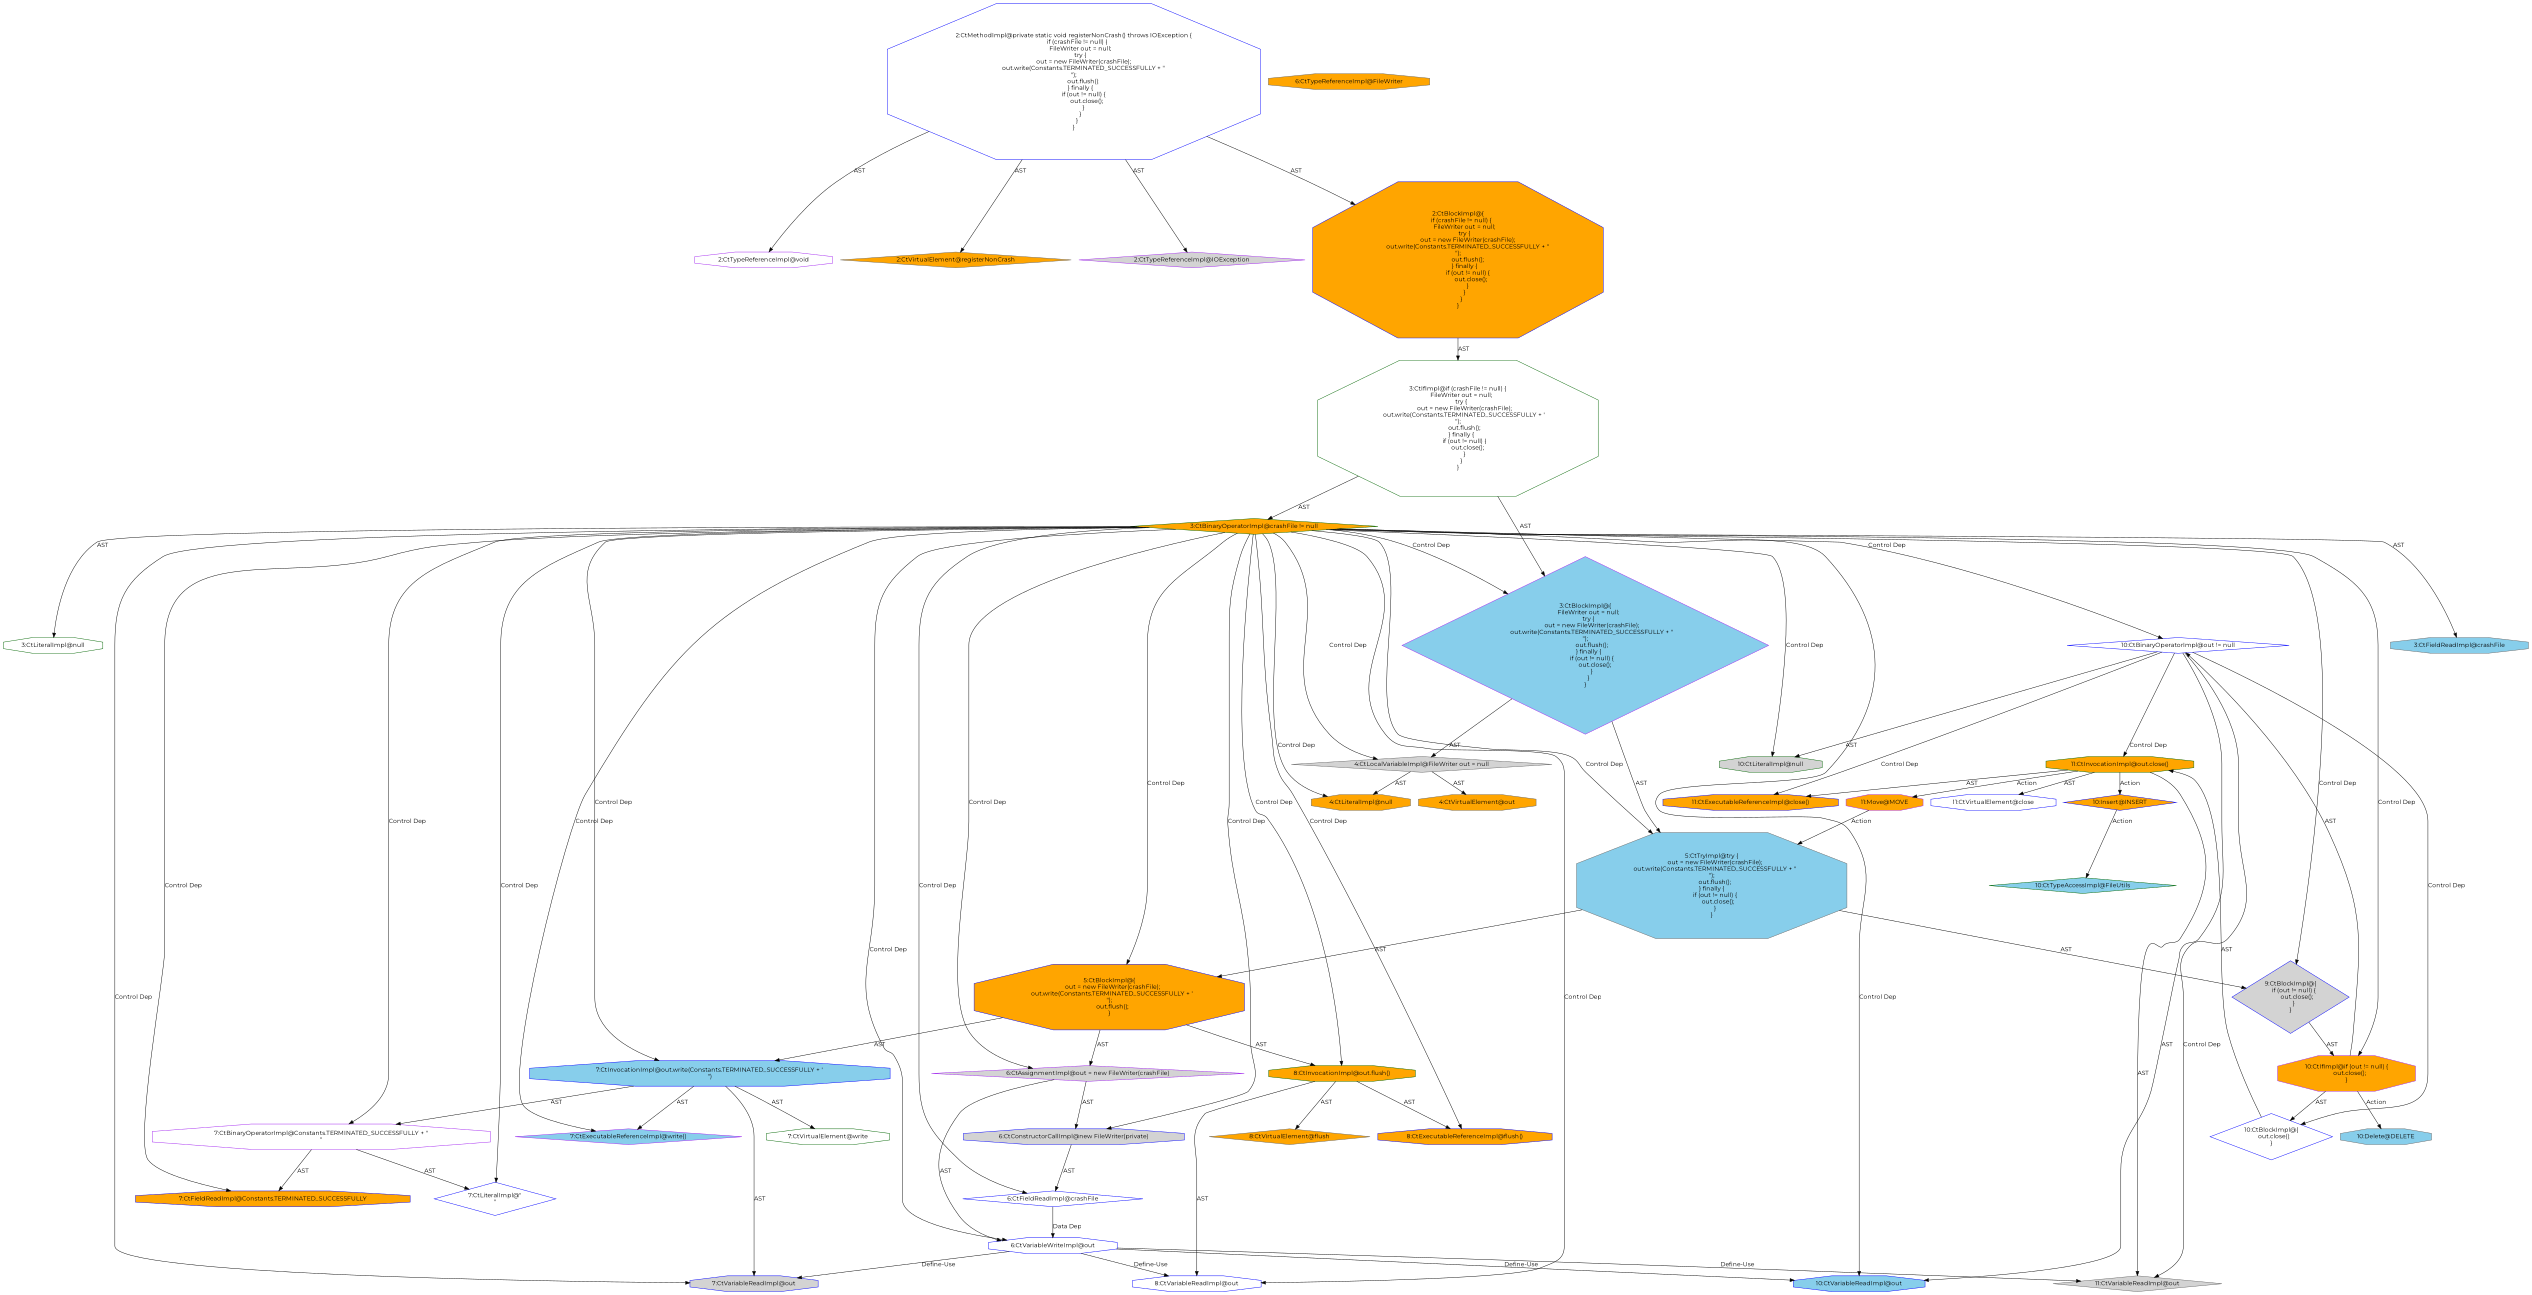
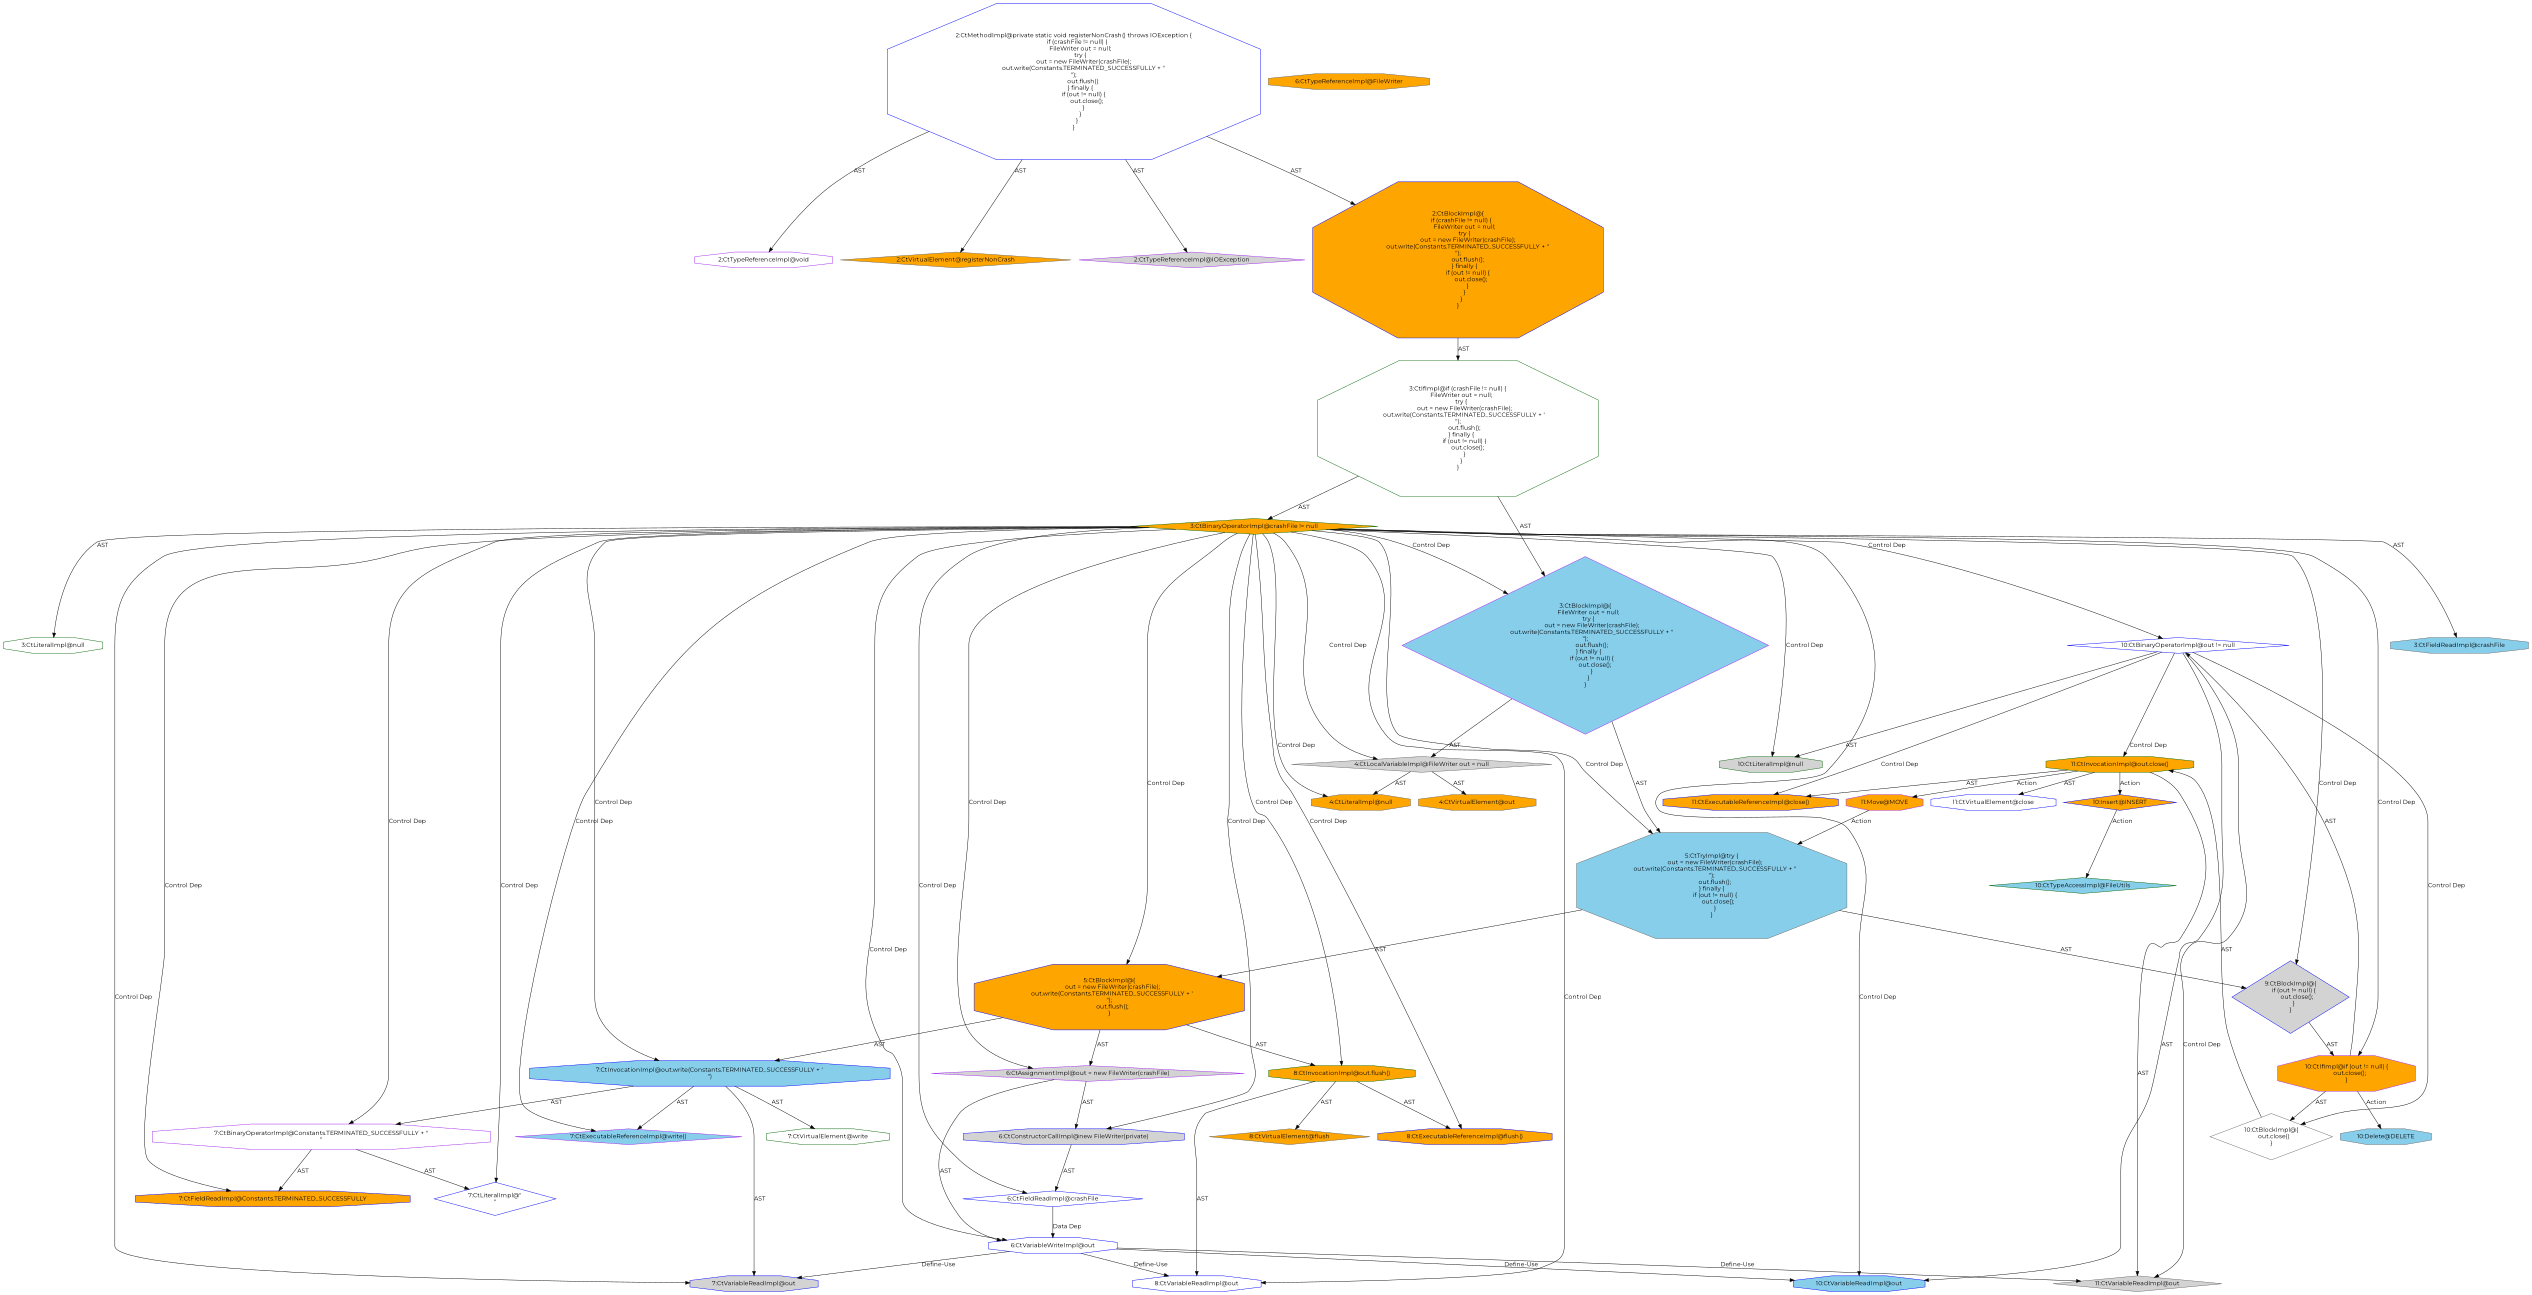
node "10:CtBlockImpl@{ out.close(); }": color blue -> gray40
